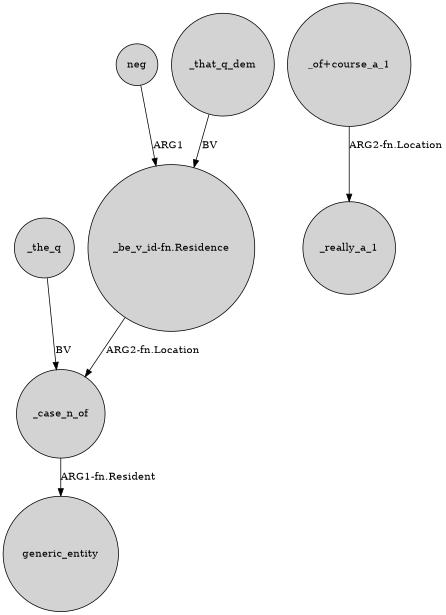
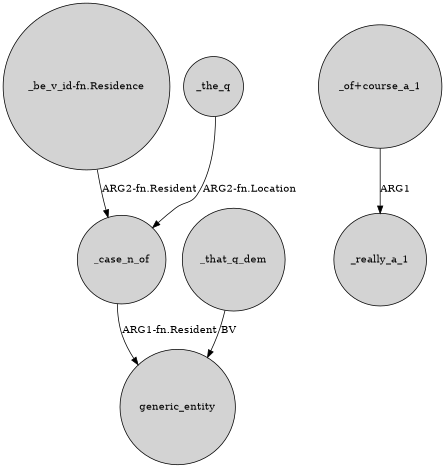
node "neg": removed
edge "_that_q_dem" -> "_be_v_id-fn.Residence": now "_that_q_dem" -> "generic_entity"
edge "_of+course_a_1" -> "_really_a_1": label "ARG2-fn.Location" -> "ARG1"
edge "_the_q" -> "_case_n_of": label "BV" -> "ARG2-fn.Location"
edge "_be_v_id-fn.Residence" -> "_case_n_of": label "ARG2-fn.Location" -> "ARG2-fn.Resident"
